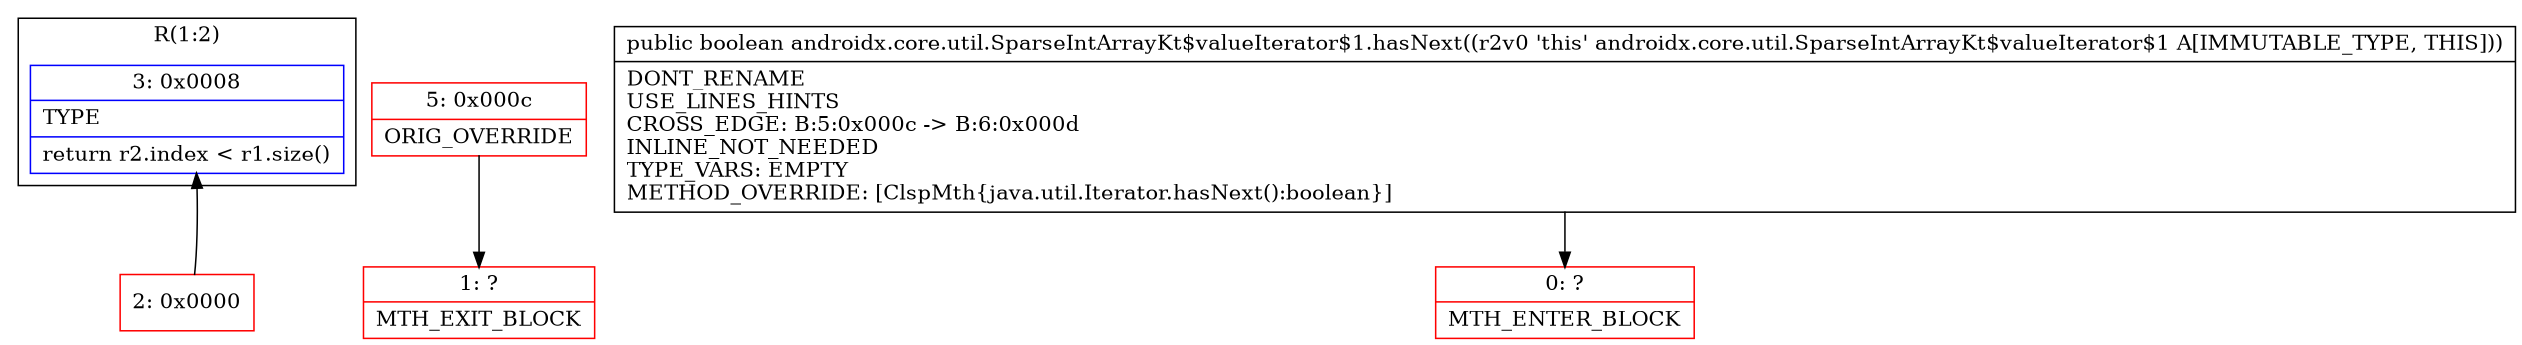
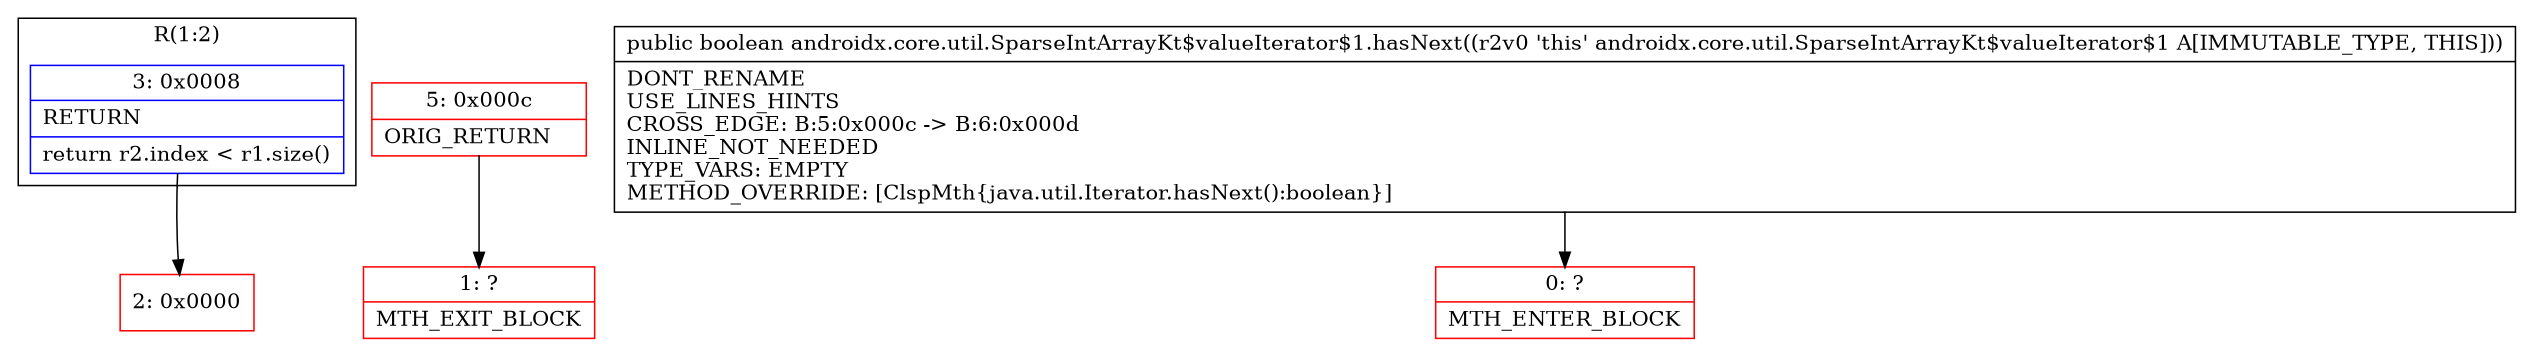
node "3: 0x0008": text "TYPE" -> "RETURN"
node "5: 0x000c": text "ORIG_OVERRIDE" -> "ORIG_RETURN"
edge "2: 0x0000" -> "3: 0x0008": reversed
